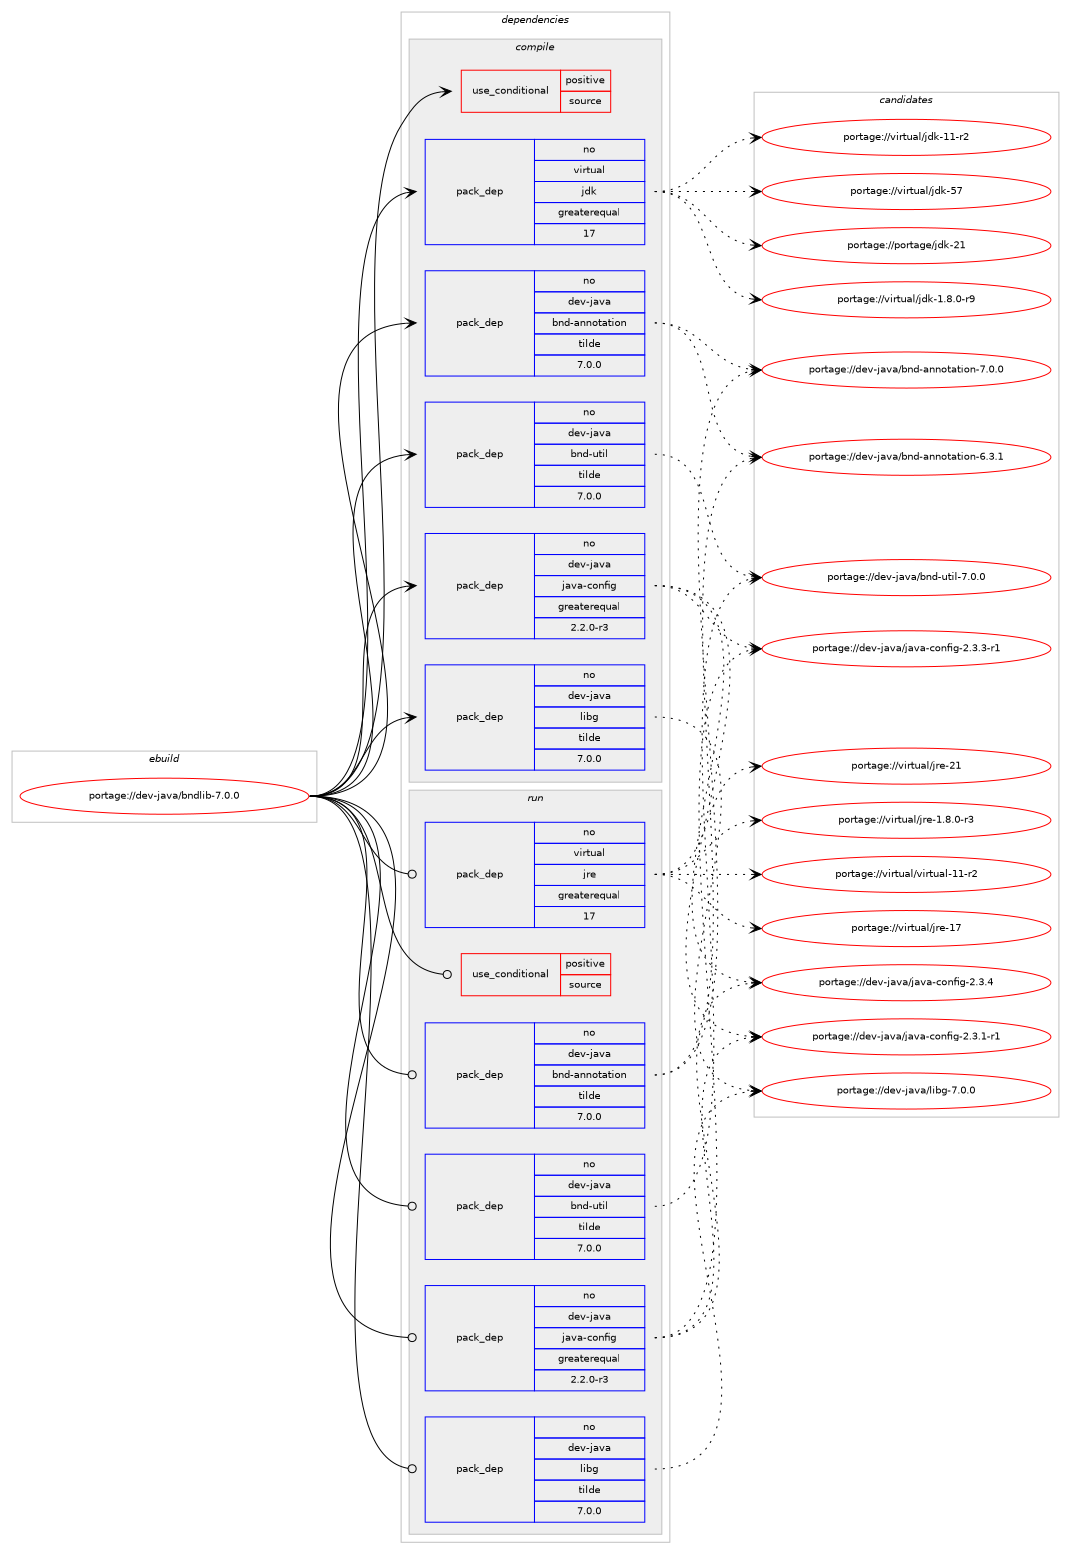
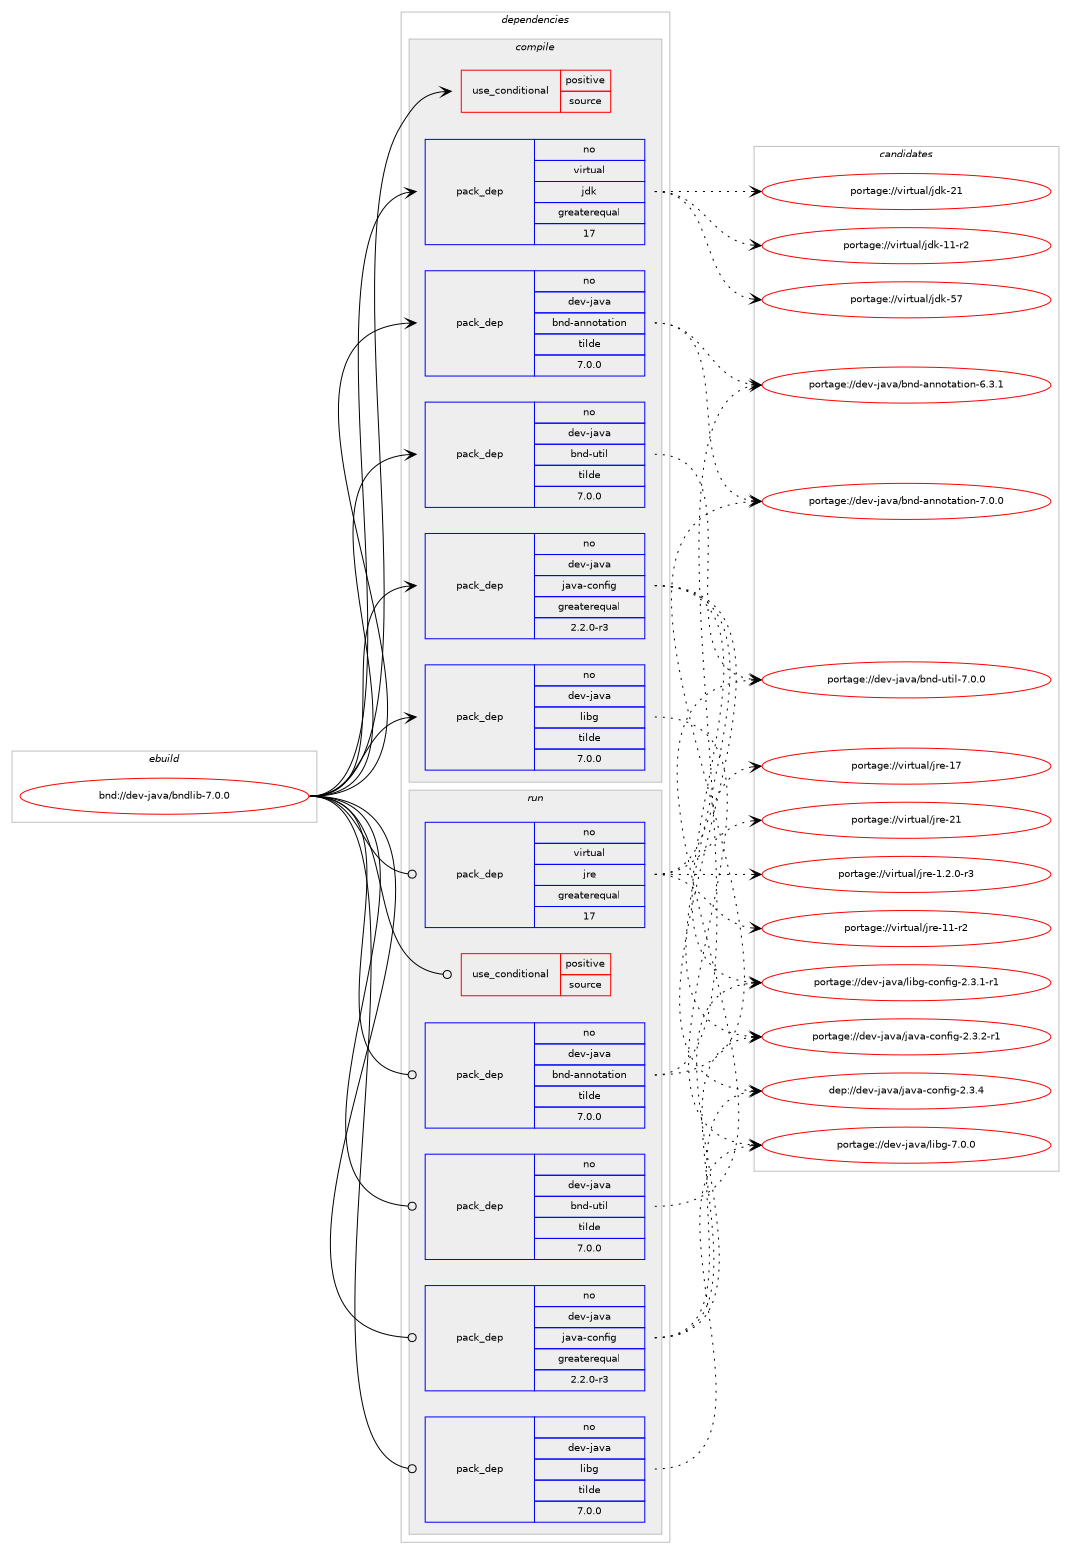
node "portage://portage/jdk-21": label "portage://portage/jdk-21" -> "portage://virtual/jdk-21"
node "portage://virtual/jdk-1.8.0-r9": removed
node "portage://dev-java/java-config-2.3.3-r1": label "portage://dev-java/java-config-2.3.3-r1" -> "portage://dev-java/java-config-2.3.2-r1"
node "portage://dev-java/bndlib-7.0.0": label "portage://dev-java/bndlib-7.0.0" -> "bnd://dev-java/bndlib-7.0.0"
node "portage://virtual/jre-1.8.0-r3": label "portage://virtual/jre-1.8.0-r3" -> "portage://virtual/jre-1.2.0-r3"
node "portage://virtual/virtual-11-r2": label "portage://virtual/virtual-11-r2" -> "portage://virtual/jre-11-r2"
node "portage://dev-java/java-config-2.3.4": label "portage://dev-java/java-config-2.3.4" -> "dep://dev-java/java-config-2.3.4"
node "portage://dev-java/java-config-2.3.1-r1": label "portage://dev-java/java-config-2.3.1-r1" -> "portage://dev-java/libg-config-2.3.1-r1"
